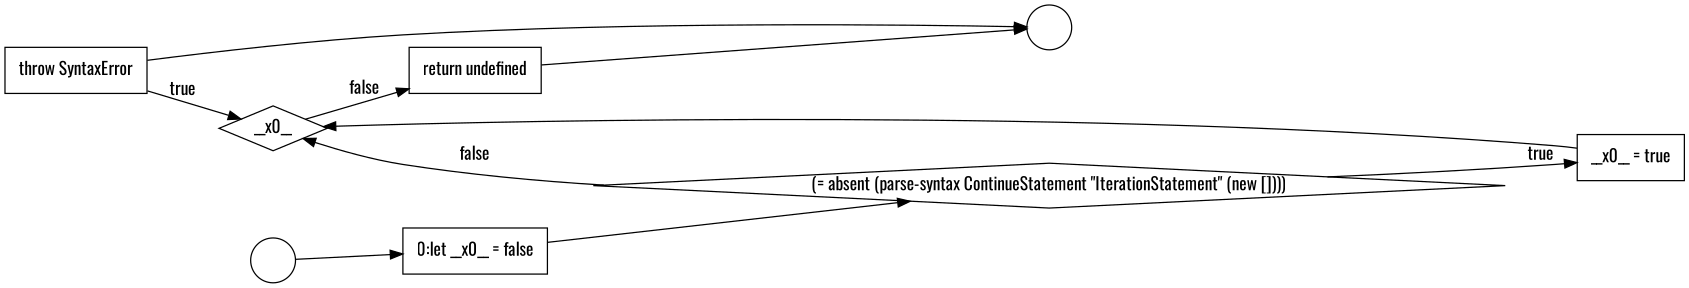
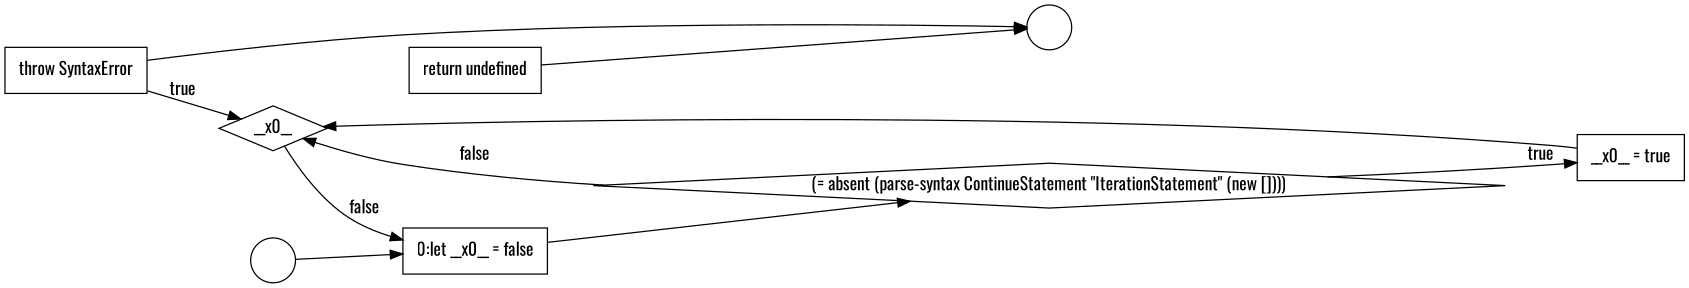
edge "__x0__" -> "return undefined": now "__x0__" -> "0:let __x0__ = false"
